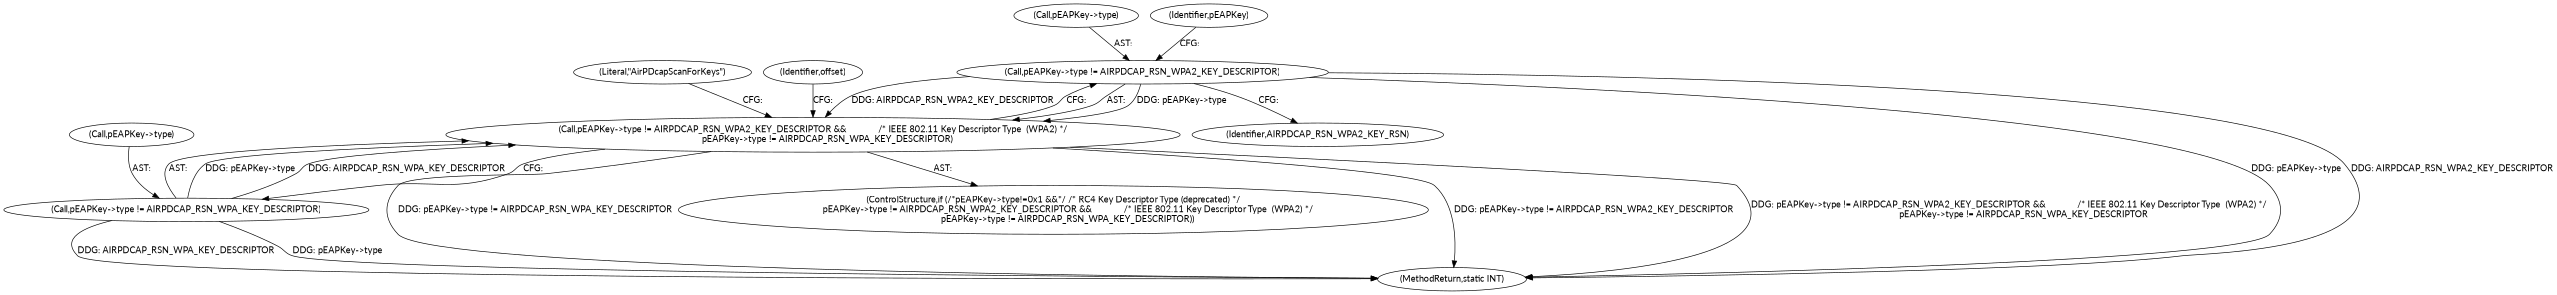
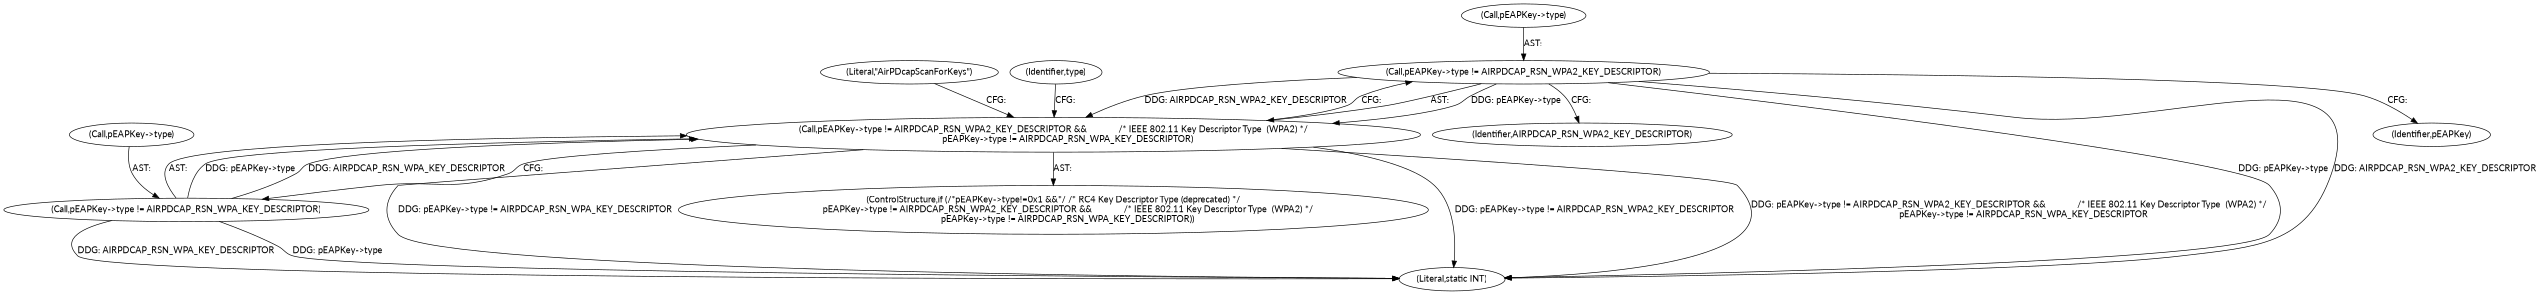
edge "(Identifier,pEAPKey)" -> "(Call,pEAPKey->type != AIRPDCAP_RSN_WPA2_KEY_DESCRIPTOR)": reversed
node "(Identifier,offset)": label "(Identifier,offset)" -> "(Identifier,type)"
node "(Identifier,AIRPDCAP_RSN_WPA2_KEY_RSN)": label "(Identifier,AIRPDCAP_RSN_WPA2_KEY_RSN)" -> "(Identifier,AIRPDCAP_RSN_WPA2_KEY_DESCRIPTOR)"
node "(MethodReturn,static INT)": label "(MethodReturn,static INT)" -> "(Literal,static INT)"
